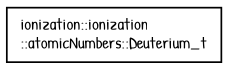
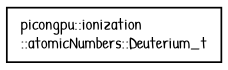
node "ionization::ionization ::atomicNumbers::Deuterium_t": label "ionization::ionization ::atomicNumbers::Deuterium_t" -> "picongpu::ionization ::atomicNumbers::Deuterium_t"
